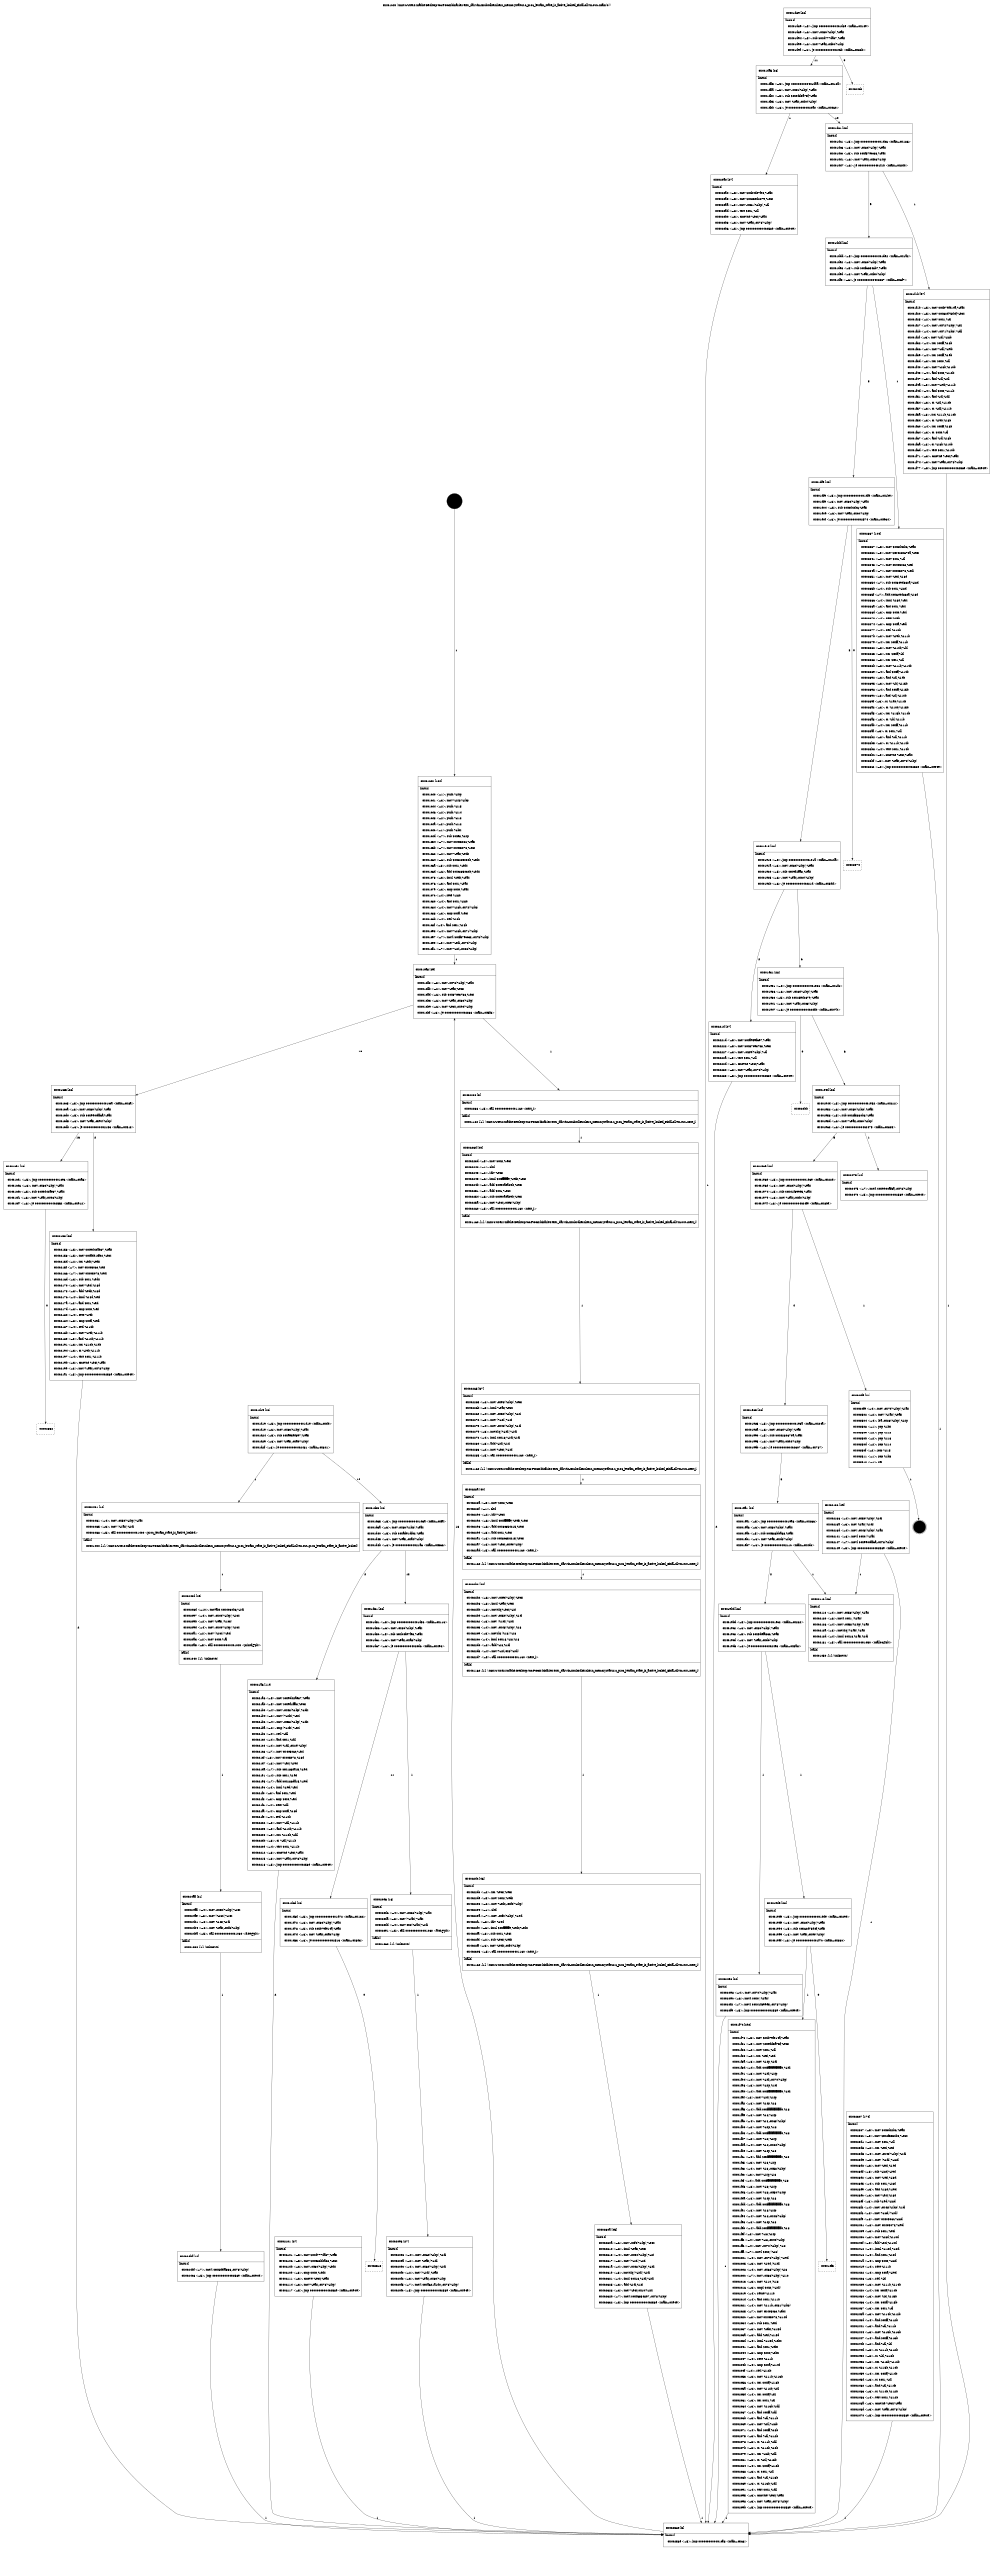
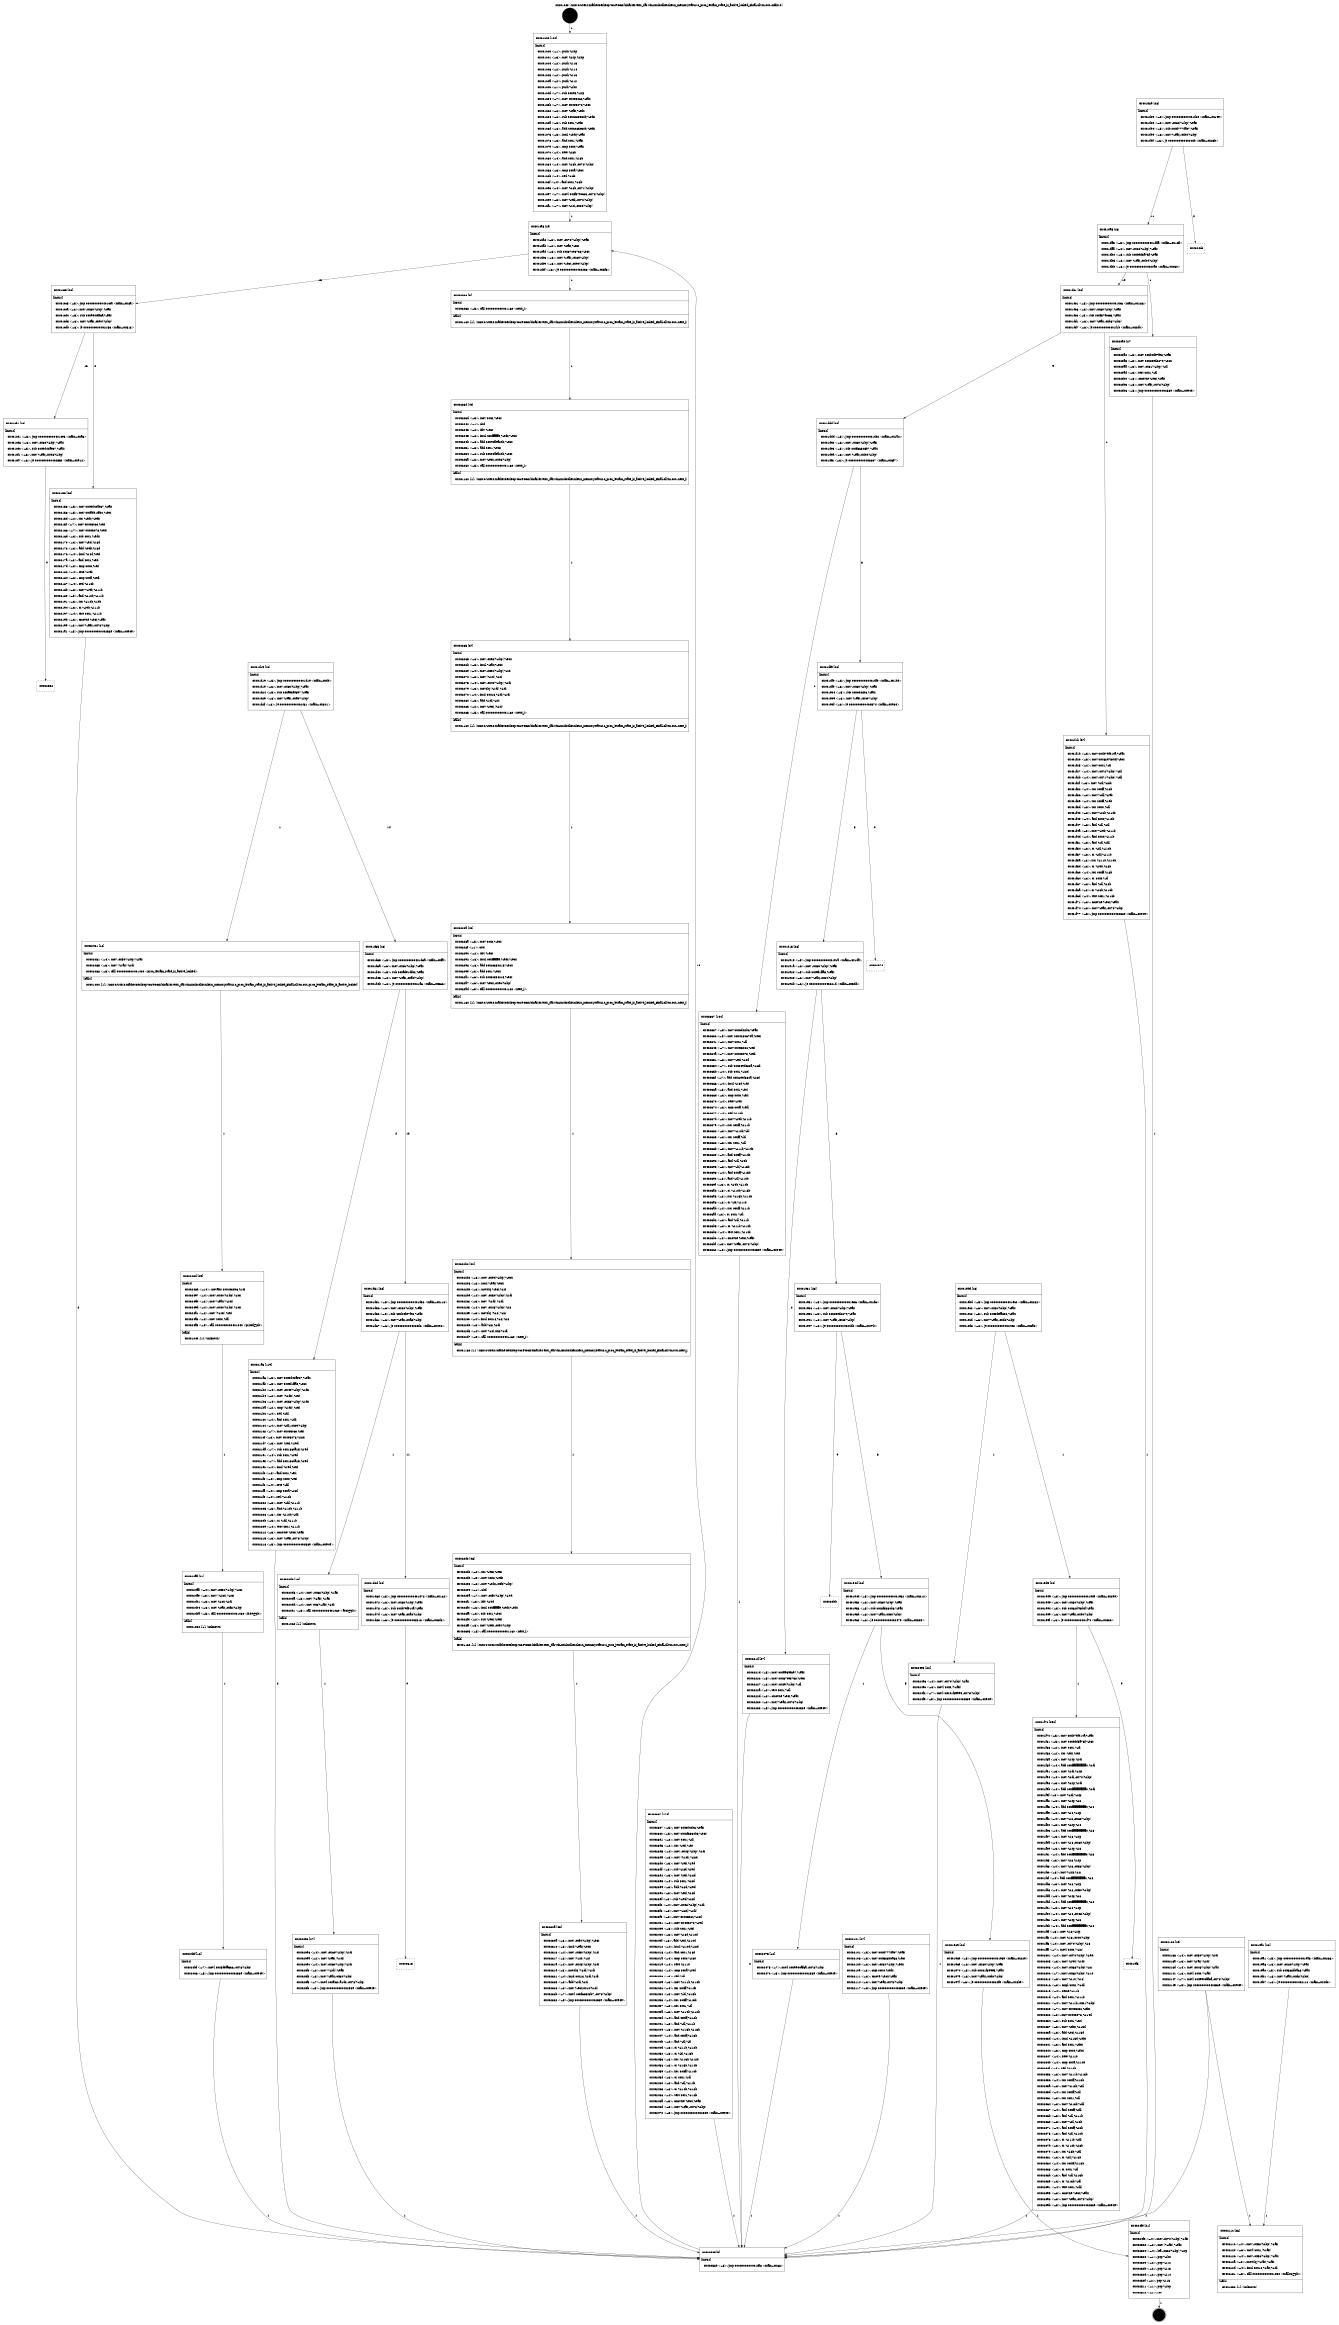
node "0x401e85 [28]": removed
edge "0x401ea1 [28]" -> "0x401ebd [28]": removed, label "2"
edge "0x402475 [12]" -> "0x40258e [5]": added, label "1"
